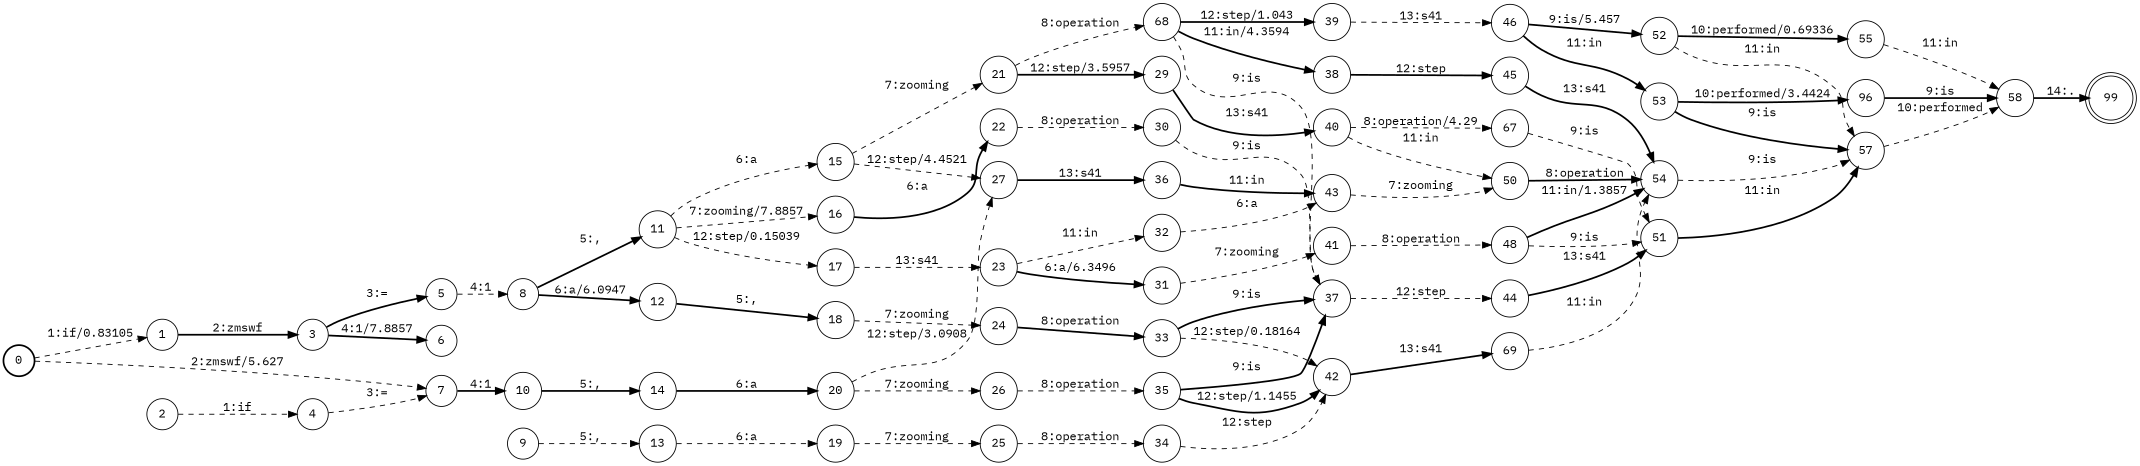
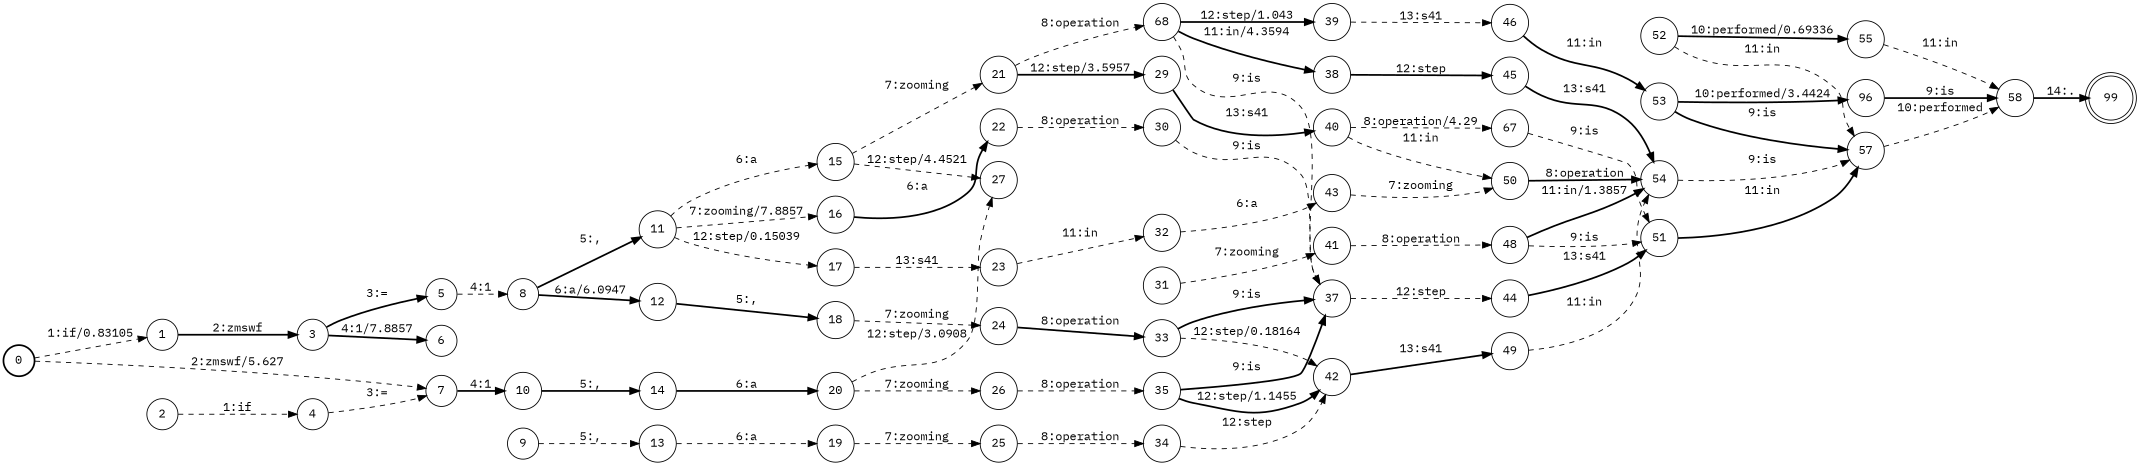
edge "46" -> "52": removed, label "9:is/5.457"
node "36": removed
edge "23" -> "31": removed, label "6:a/6.3496"
node "69": label "69" -> "49"
